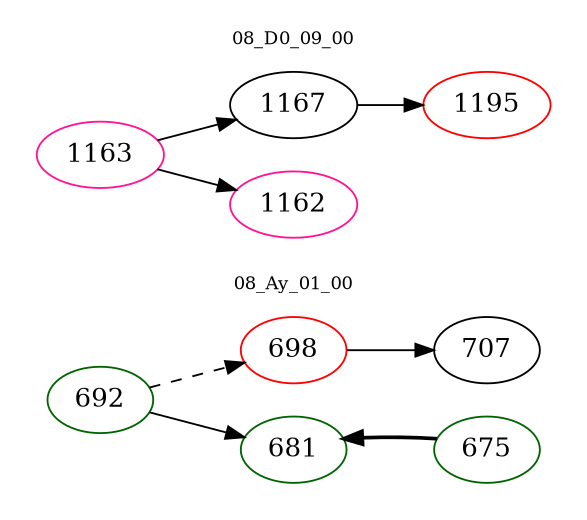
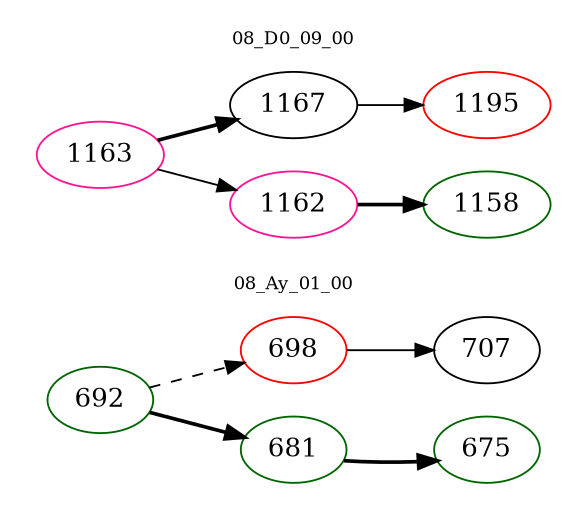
edge "1163" -> "1167": style solid -> bold
node "1158": added
edge "692" -> "681": style solid -> bold
edge "675" -> "681": reversed
